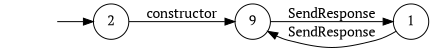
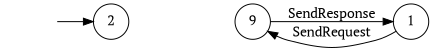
edge "2" -> "9": removed, label "constructor"
edge "1" -> "9": label "SendResponse" -> "SendRequest"
